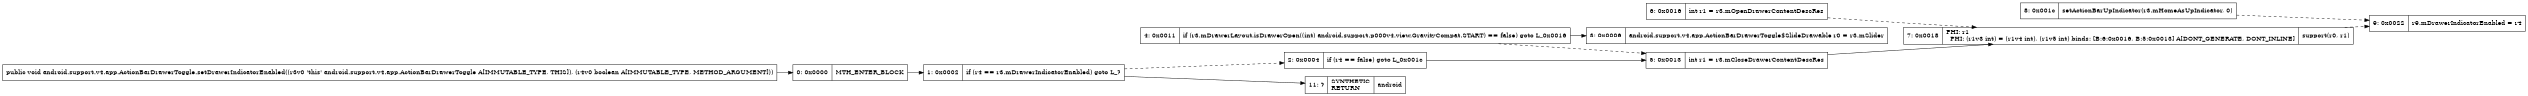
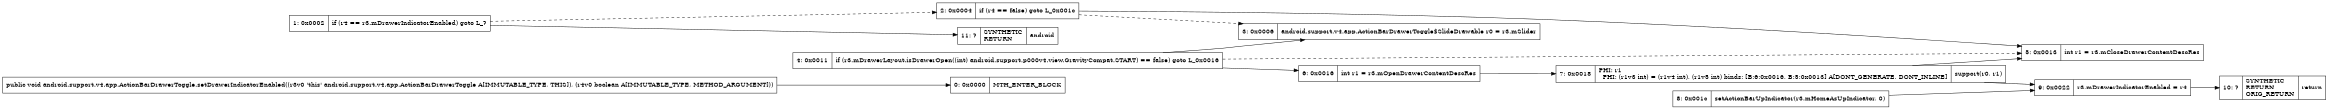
edge "8: 0x001c" -> "9: 0x0022": style dashed -> solid
edge "2: 0x0004" -> "3: 0x0006": added
edge "6: 0x0016" -> "7: 0x0018": style dashed -> solid
node "9: 0x0022": text "r9.mDrawerIndicatorEnabled = r4" -> "r3.mDrawerIndicatorEnabled = r4"
edge "7: 0x0018" -> "9: 0x0022": style dashed -> solid
edge "5: 0x0013" -> "7: 0x0018": reversed
edge "4: 0x0011" -> "6: 0x0016": added
edge "0: 0x0000" -> "1: 0x0002": removed
node "10: ?": added
